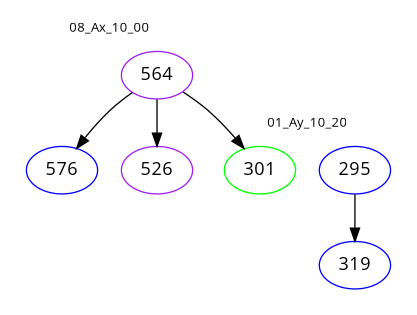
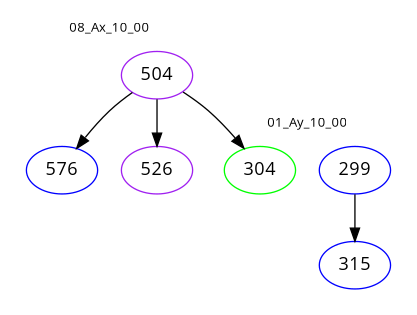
node "564": label "564" -> "504"
cluster "01_Ay_10_20": label "01_Ay_10_20" -> "01_Ay_10_00"
node "301": label "301" -> "304"
node "295": label "295" -> "299"
node "319": label "319" -> "315"
